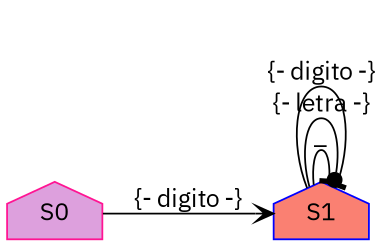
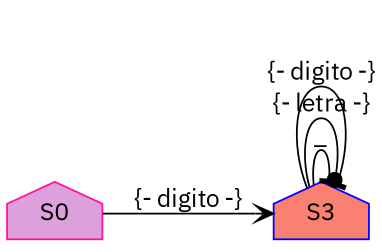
node "S1": label "S1" -> "S3"
